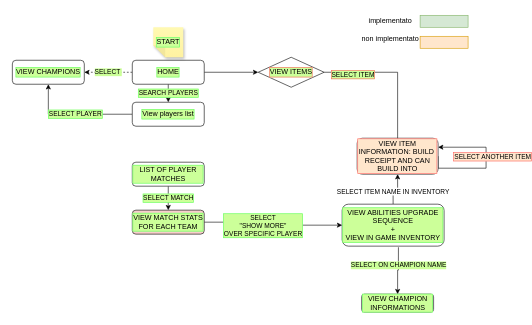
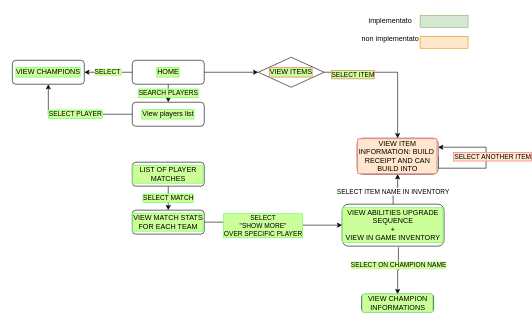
node "START": removed
edge "HOME" -> "VIEW CHAMPIONS": style dashed -> solid
edge "VIEW ITEMS" -- "VIEW ITEM INFORMATION: BUILD RECEIPT AND CAN BUILD INTO": arrowhead none -> classic
node "VIEW MATCH STATS FOR EACH TEAM": fillcolor #f8cecc -> #ffffff
